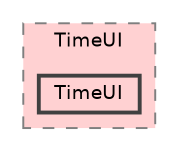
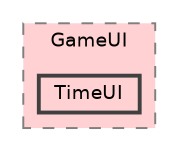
cluster "TimeUI": label "TimeUI" -> "GameUI"
